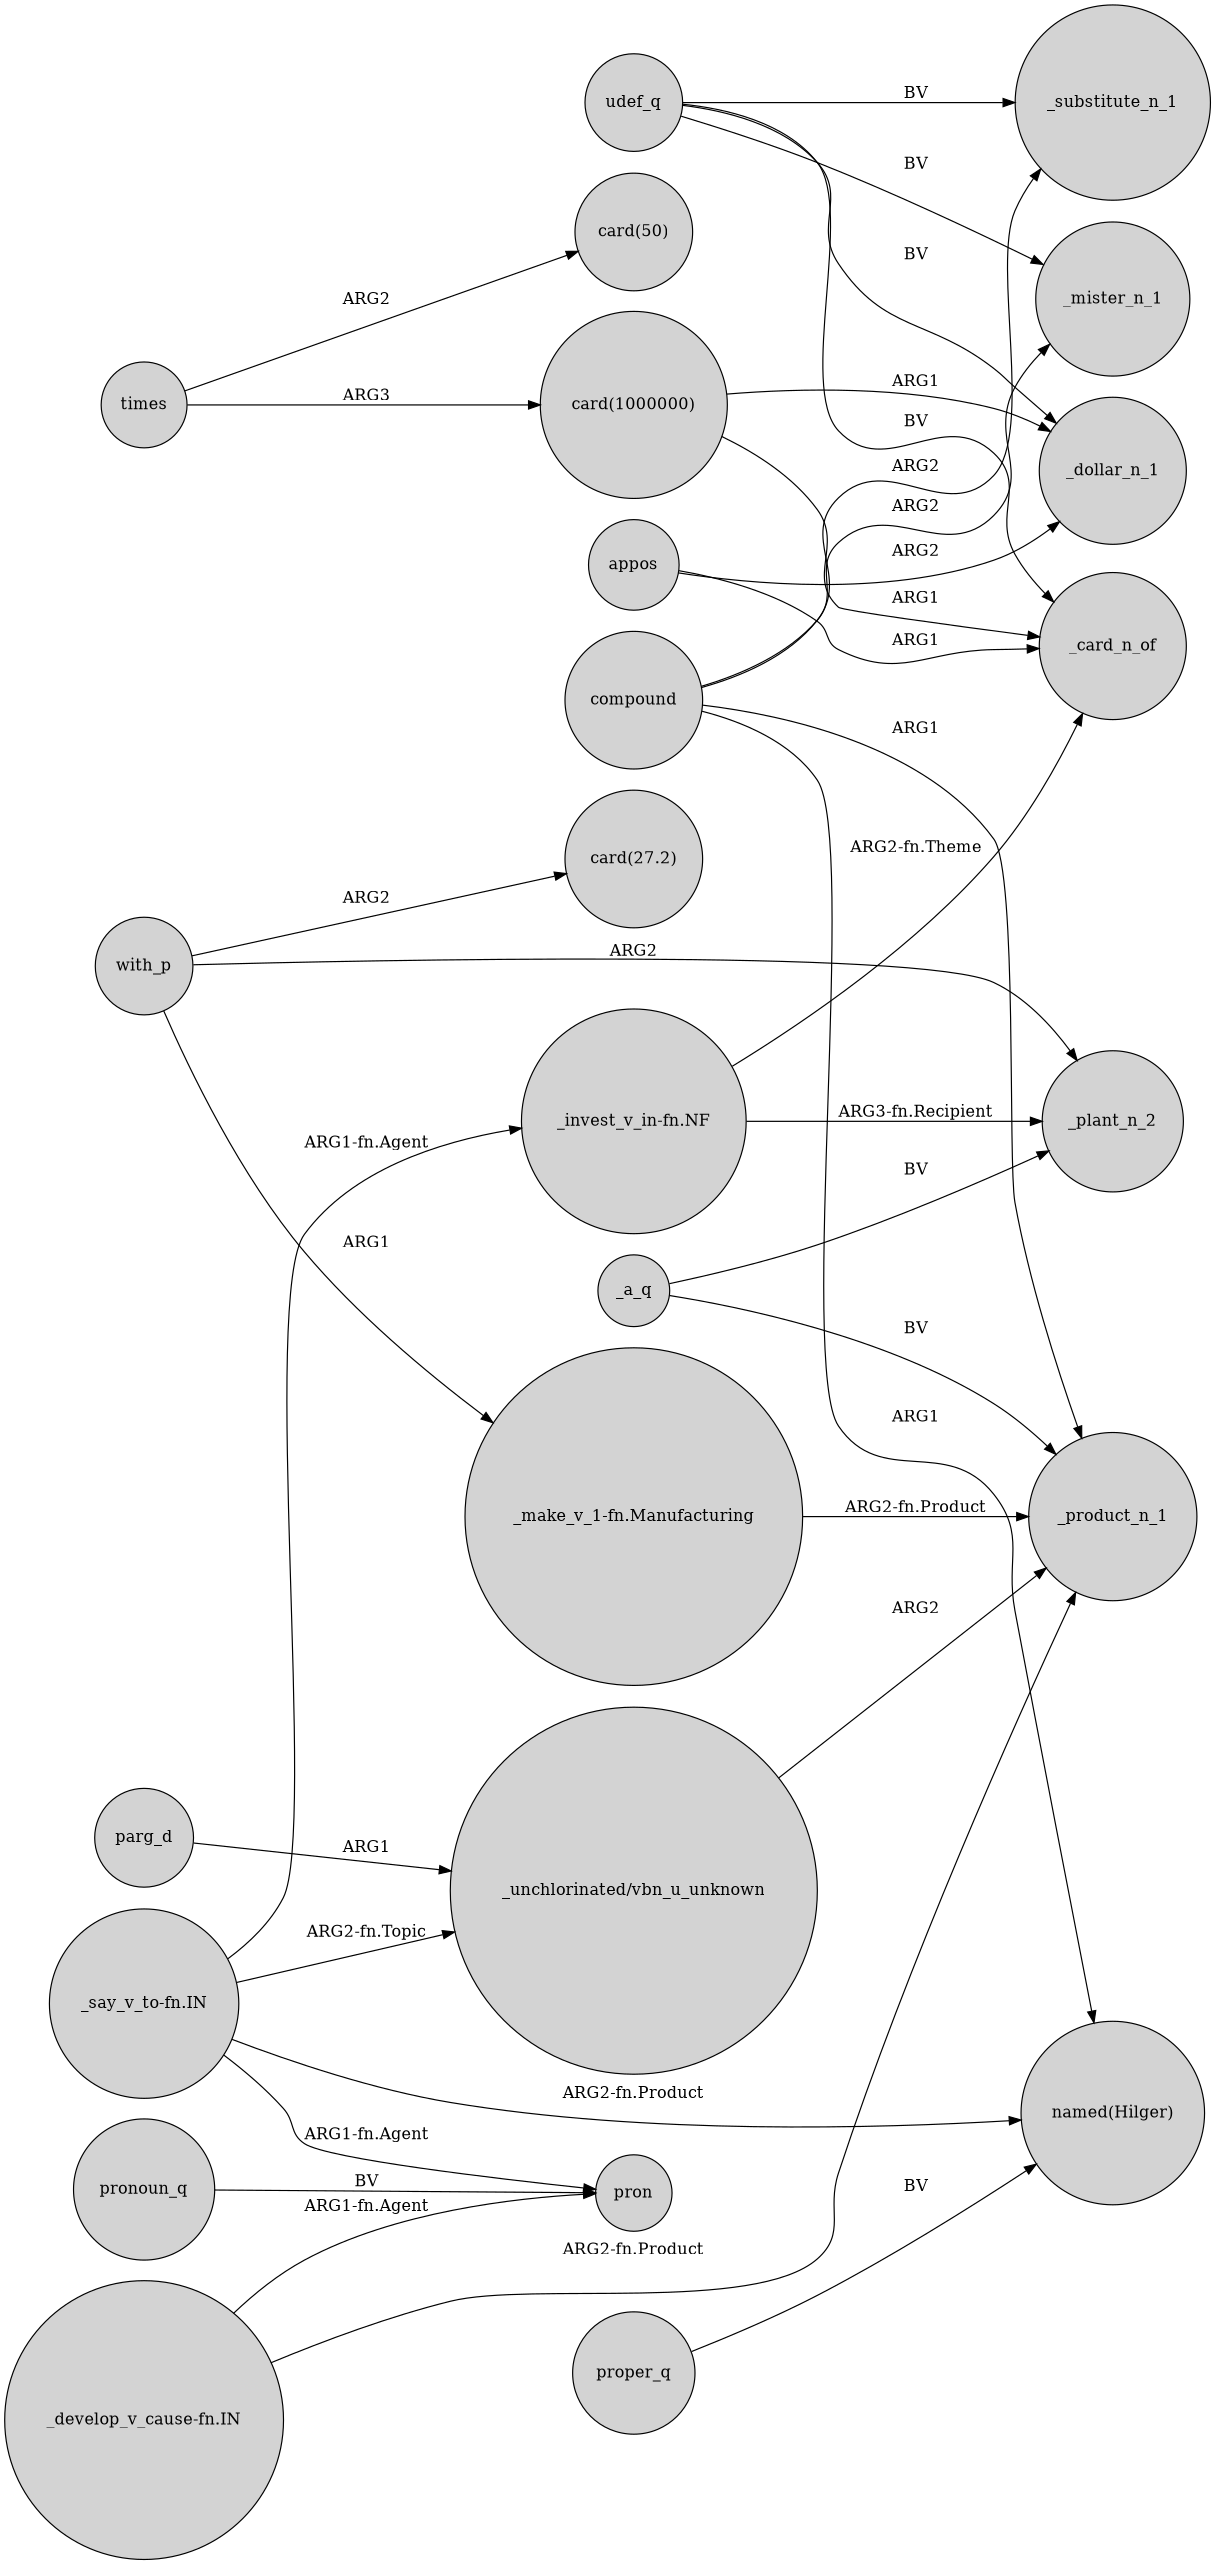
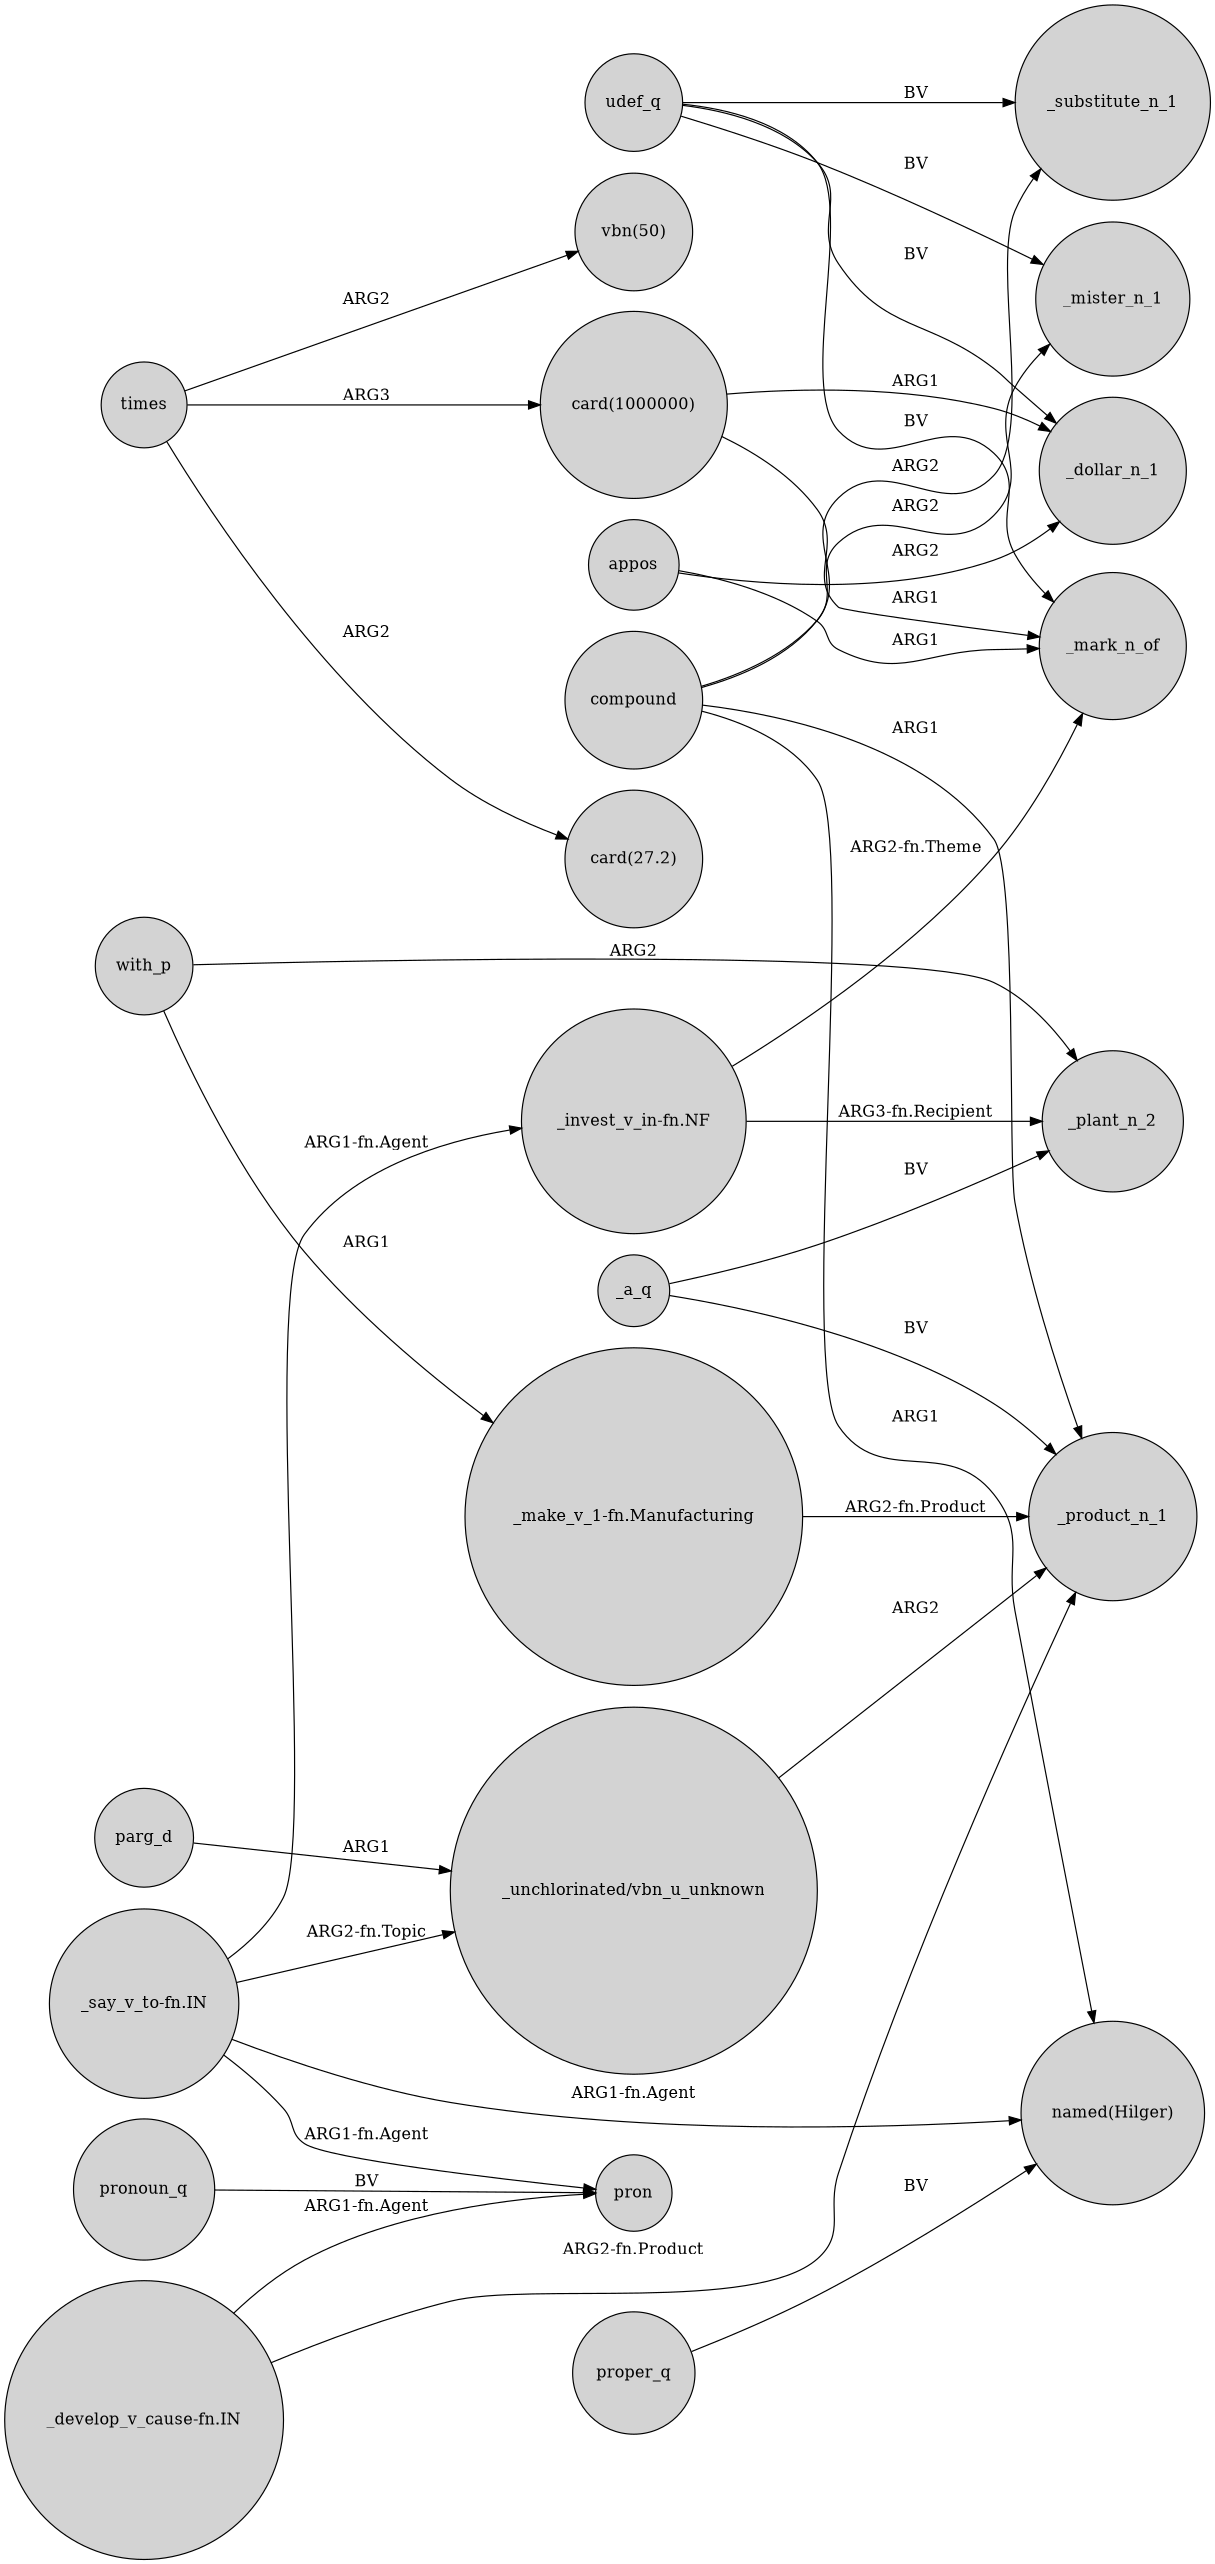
node "card(50)": label "card(50)" -> "vbn(50)"
node "_card_n_of": label "_card_n_of" -> "_mark_n_of"
edge "with_p" -> "card(27.2)": now "times" -> "card(27.2)"
edge "_say_v_to-fn.IN" -> "named(Hilger)": label "ARG2-fn.Product" -> "ARG1-fn.Agent"
